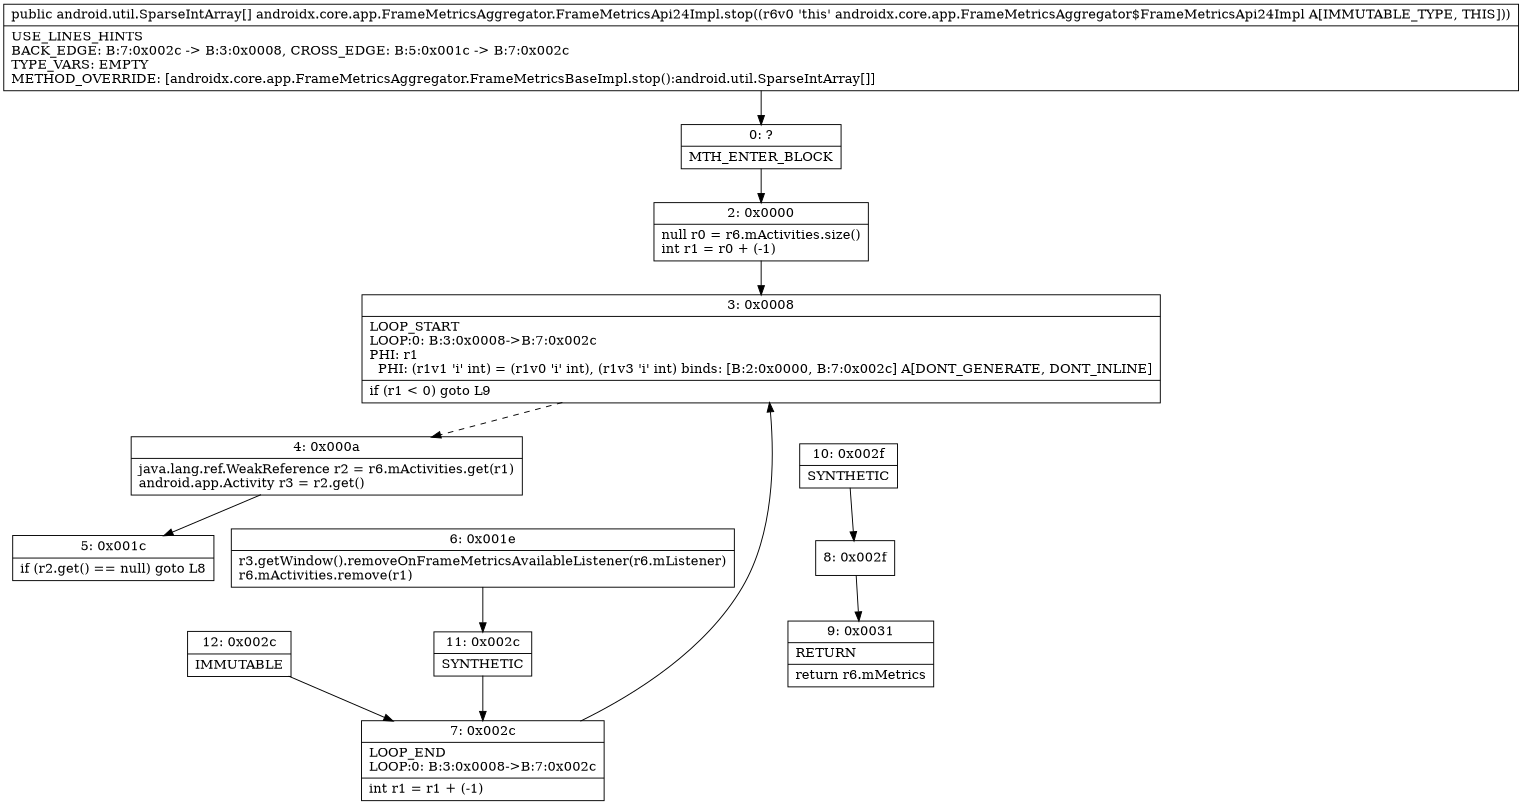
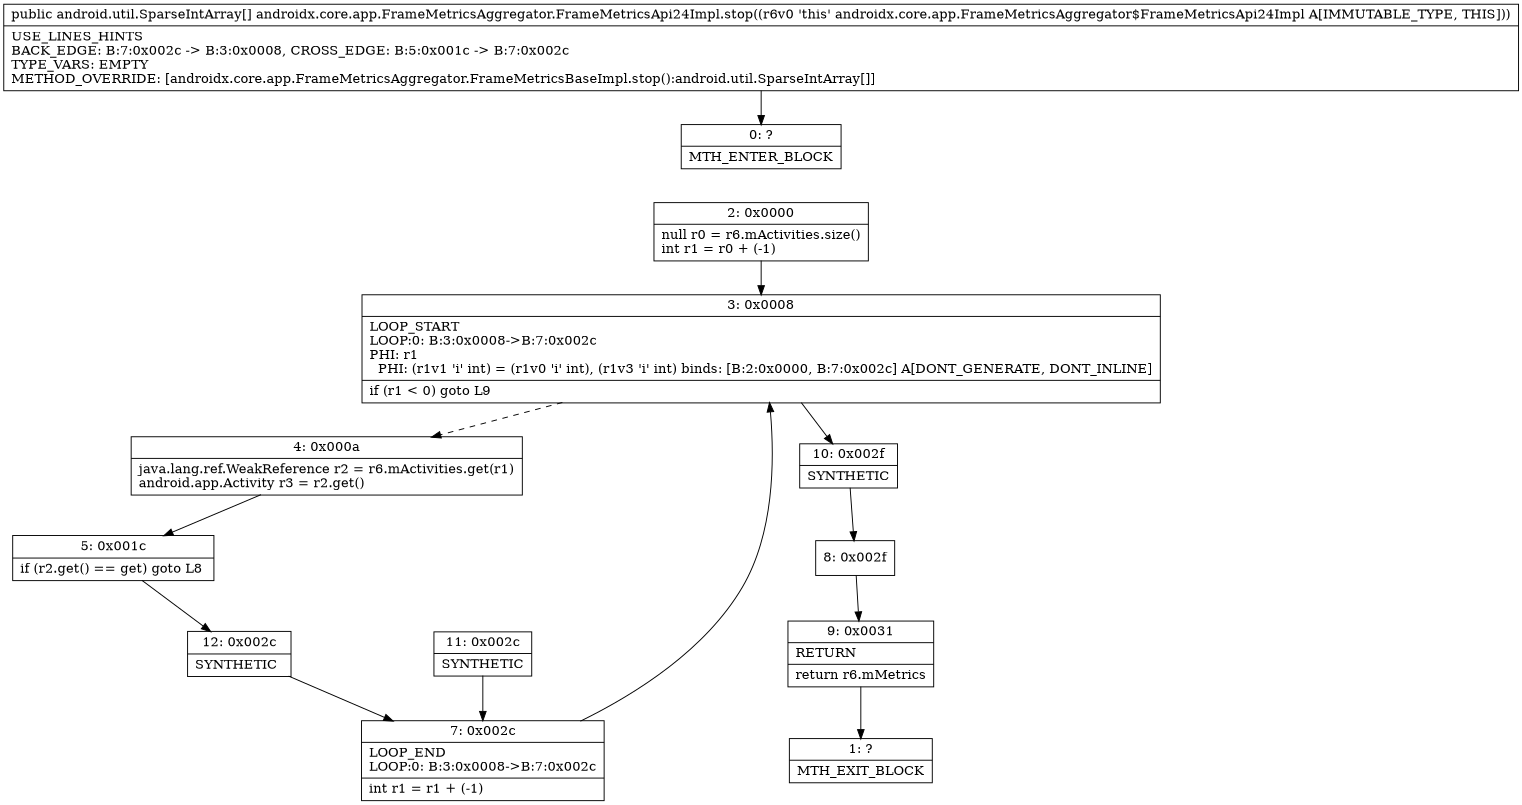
edge "0: ?" -> "2: 0x0000": removed
edge "3: 0x0008" -> "10: 0x002f": added
node "6: 0x001e": removed
node "5: 0x001c": text "if (r2.get() == null) goto L8" -> "if (r2.get() == get) goto L8"
edge "5: 0x001c" -> "12: 0x002c": added
node "12: 0x002c": text "IMMUTABLE" -> "SYNTHETIC"
node "1: ?": added
